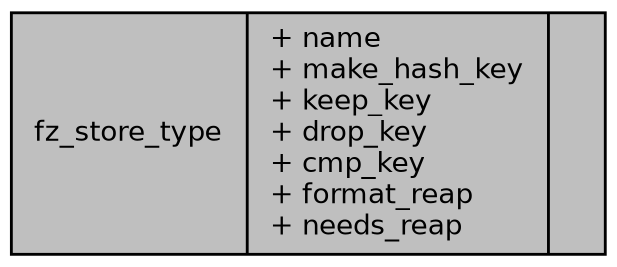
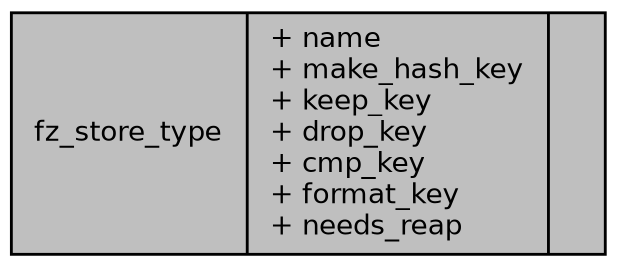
node "fz_store_type": text "+ format_reap" -> "+ format_key"
